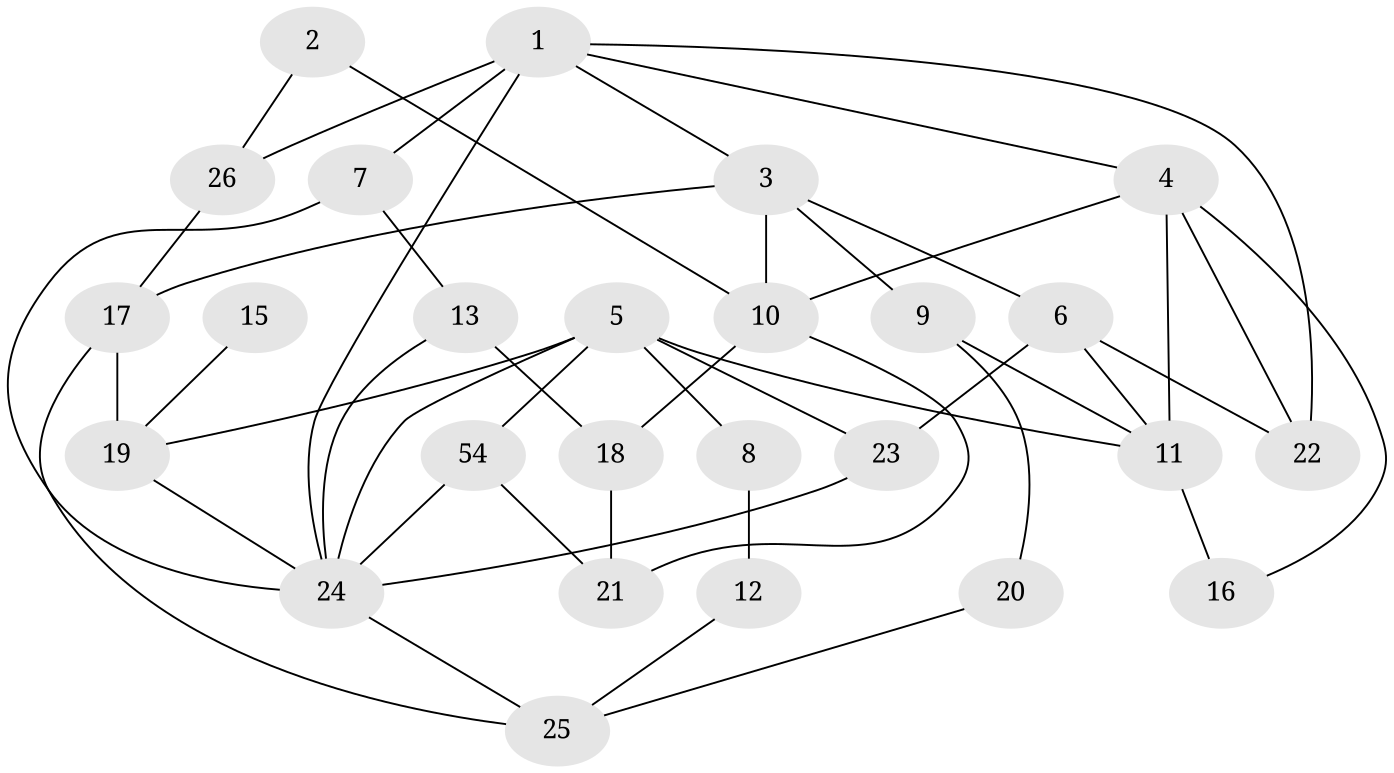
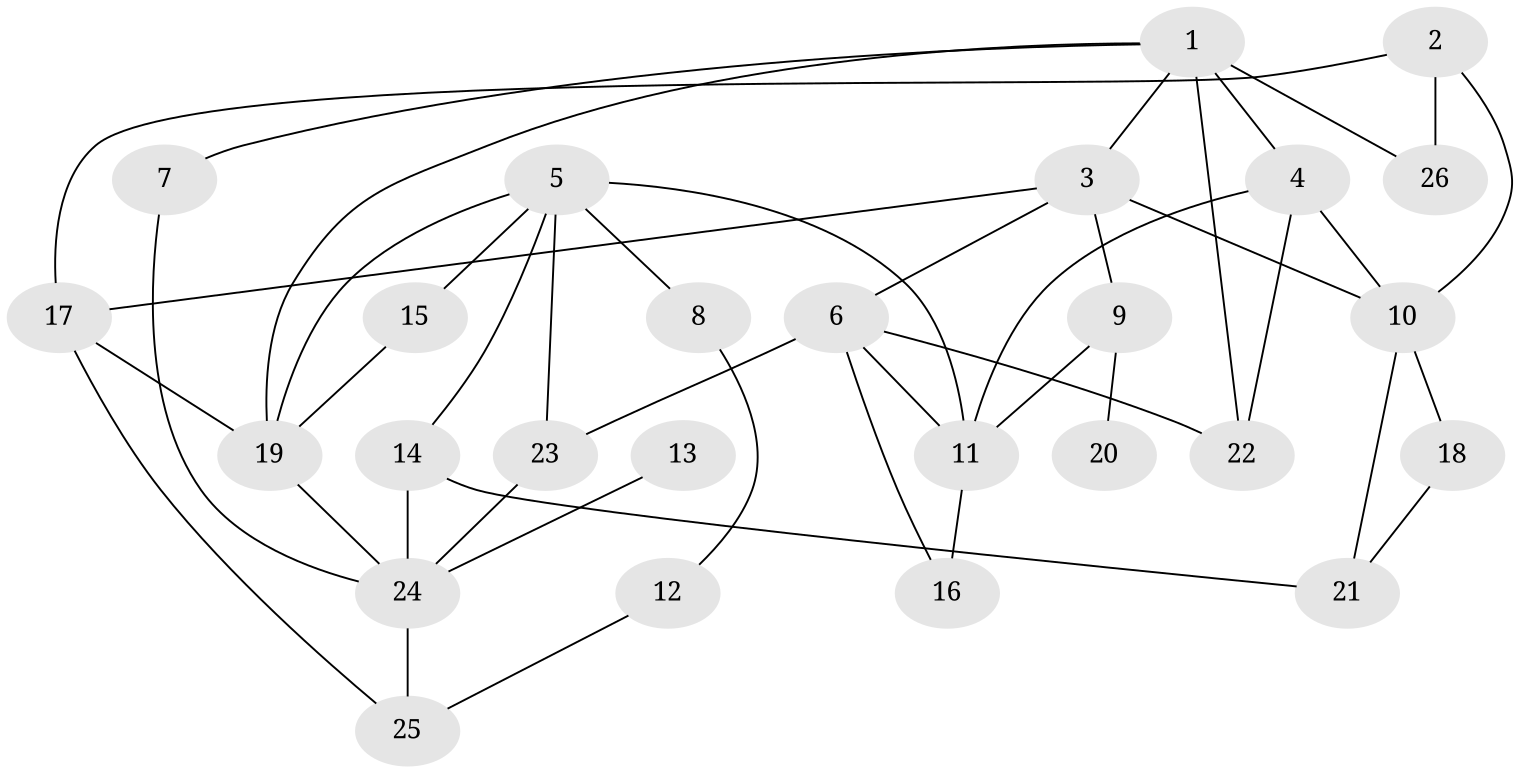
edge "26" -- "17": now "2" -- "17"
edge "7" -- "13": removed
edge "1" -- "24": now "1" -- "19"
edge "13" -- "18": removed
edge "4" -- "16": now "6" -- "16"
edge "5" -- "24": now "5" -- "15"
node "54": label "54" -> "14"
edge "20" -- "25": removed
